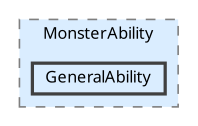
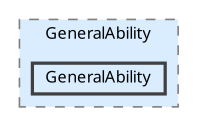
cluster "MonsterAbility": label "MonsterAbility" -> "GeneralAbility"
